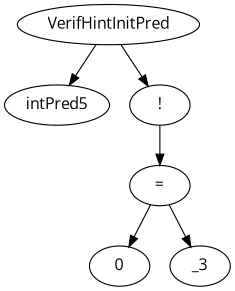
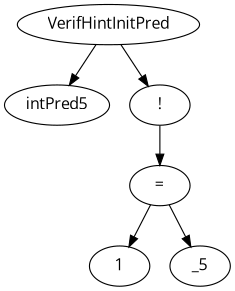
node "0": label "0" -> "1"
node "_3": label "_3" -> "_5"
